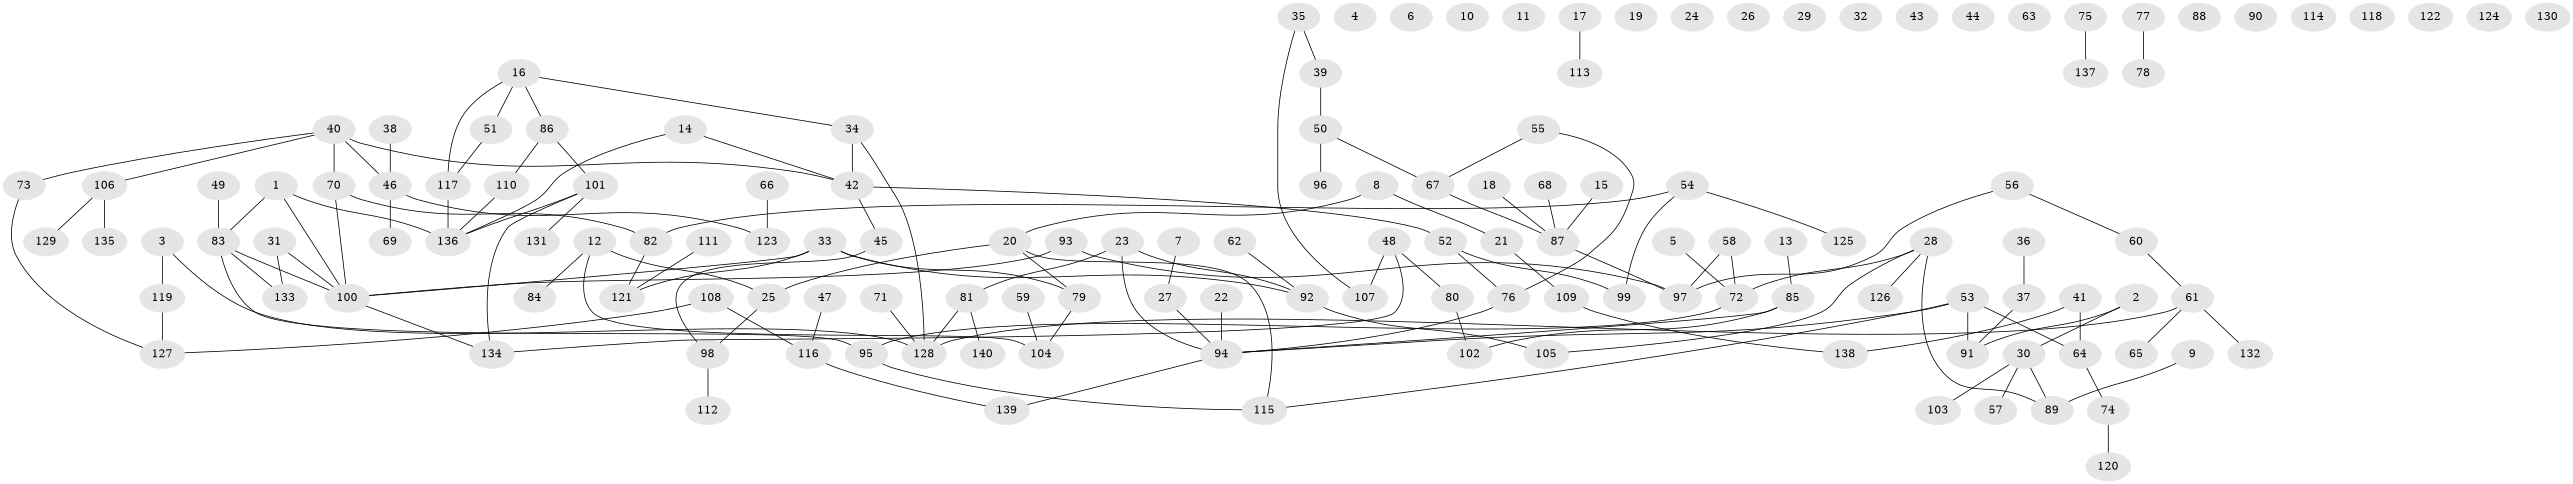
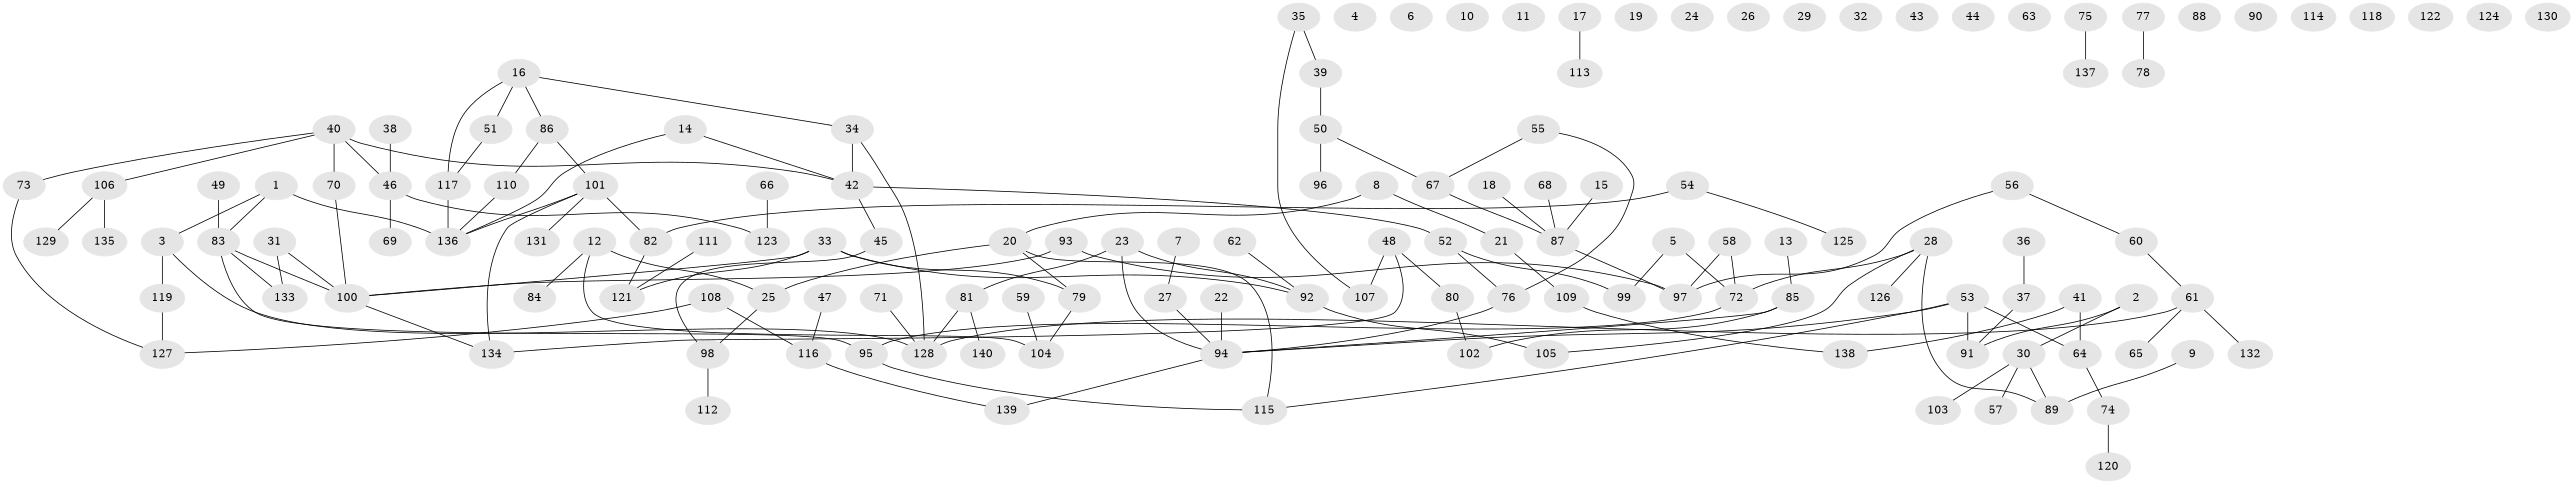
edge "70" -- "82": now "101" -- "82"
edge "54" -- "99": now "5" -- "99"
edge "1" -- "100": now "1" -- "3"
